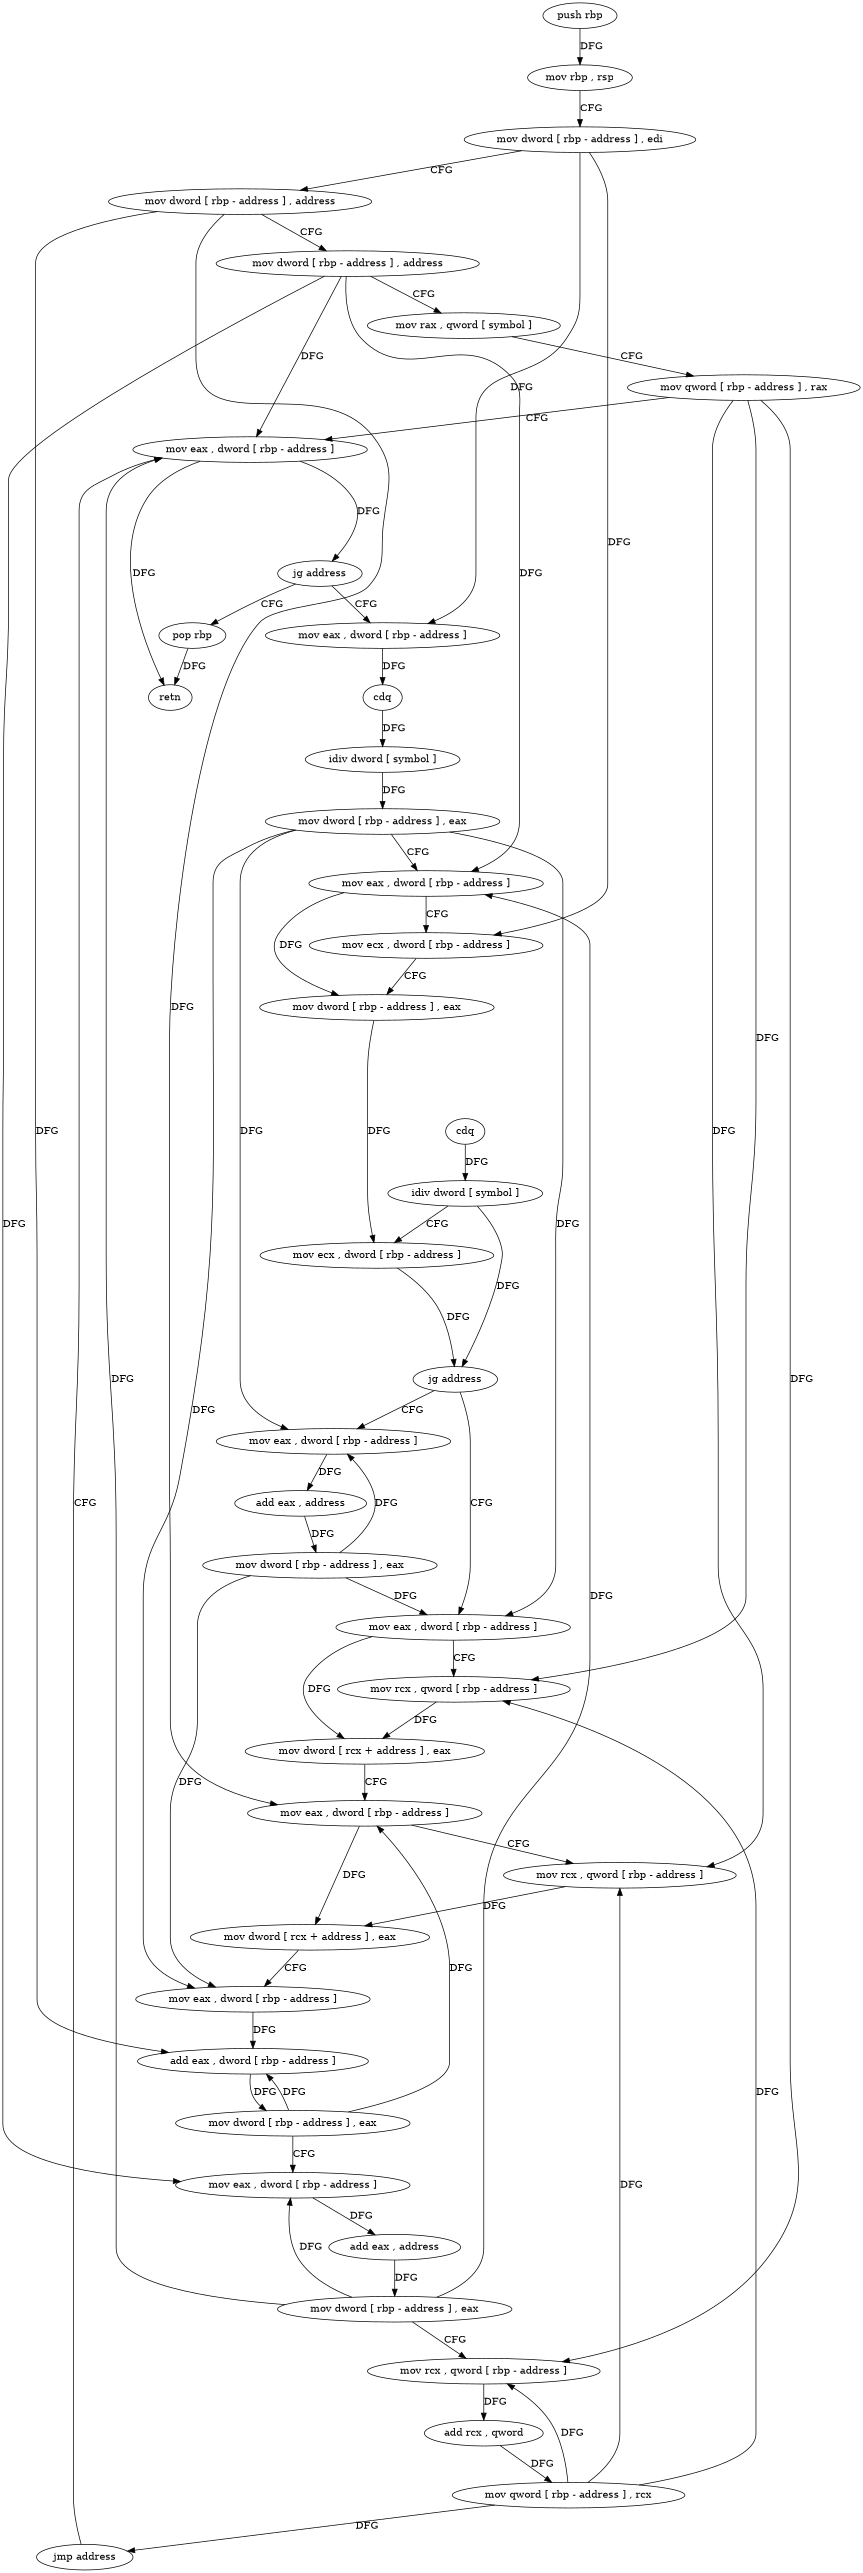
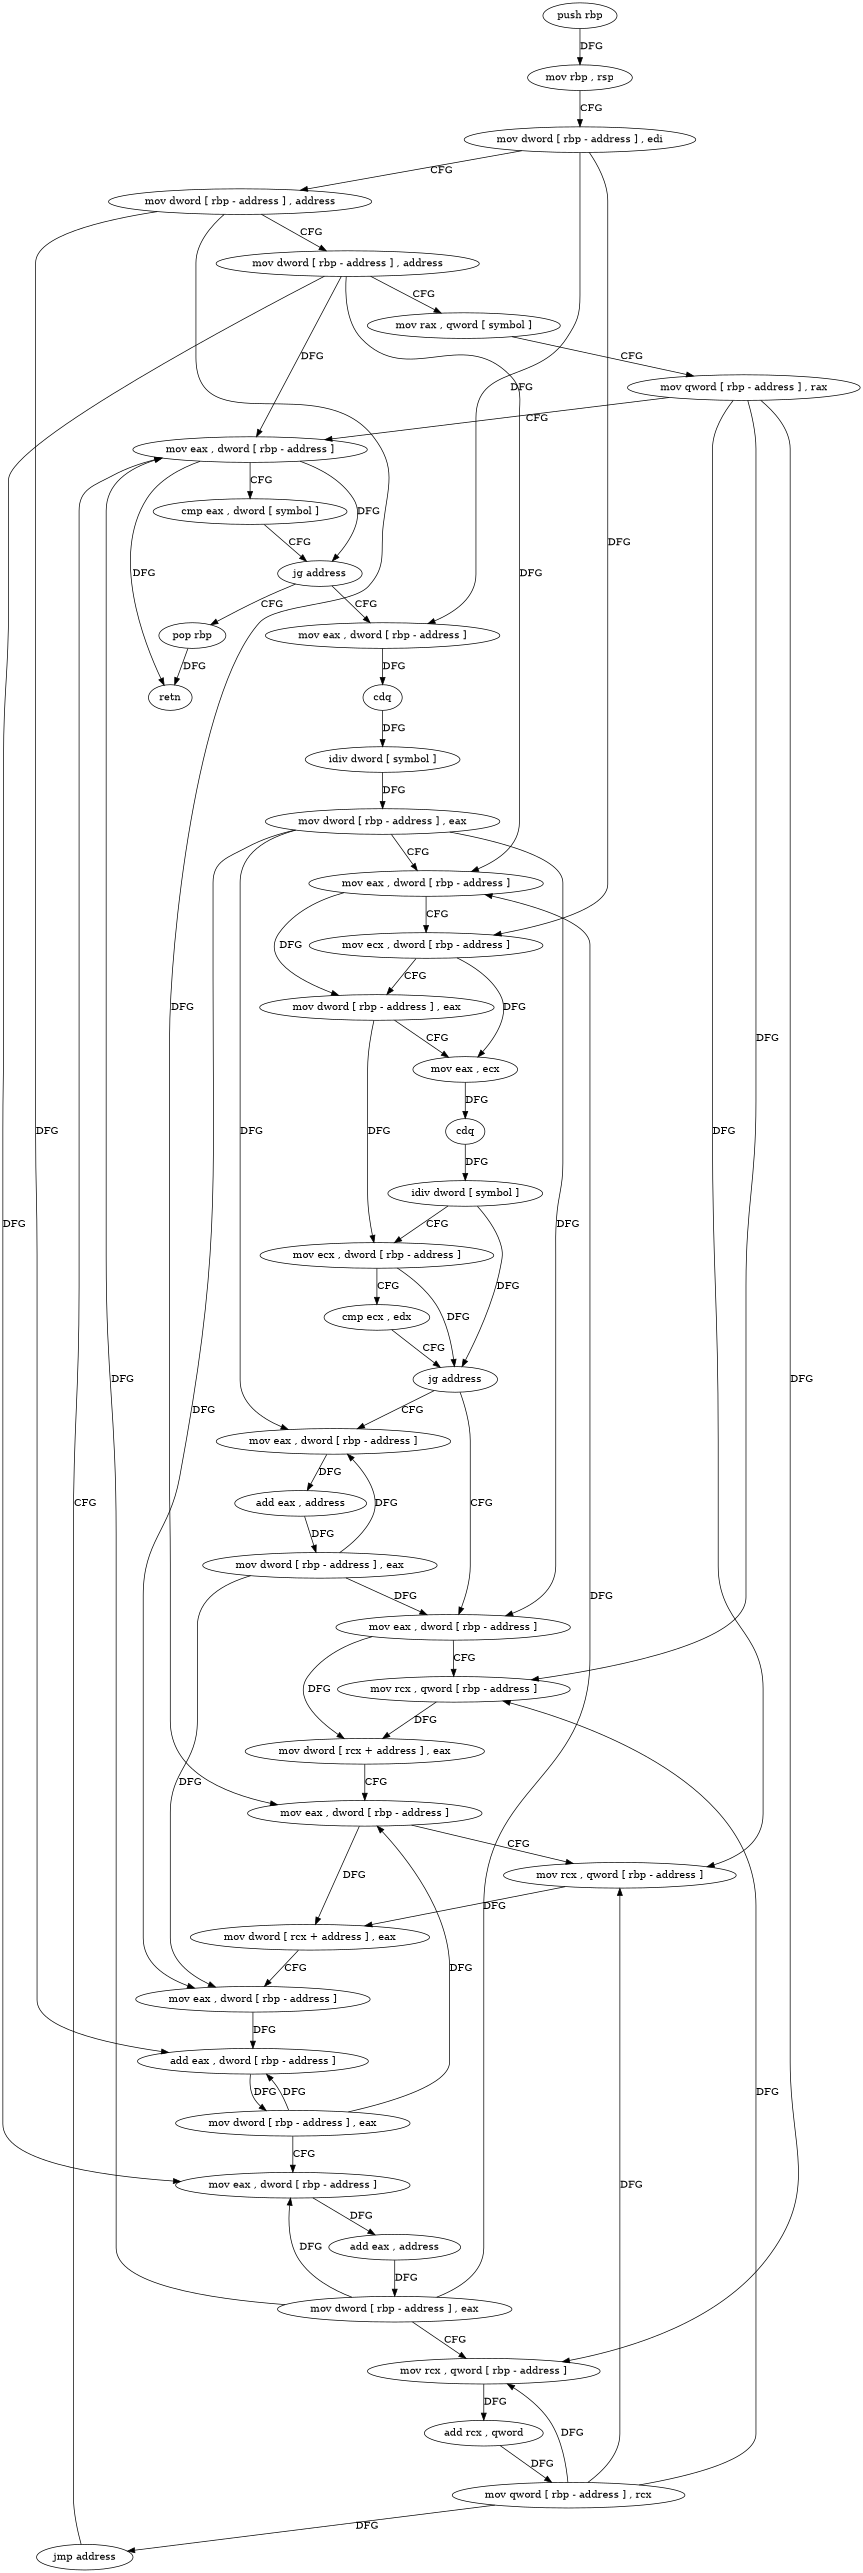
node "cmp eax , dword [ symbol ]": added
node "mov eax , ecx": added
node "cmp ecx , edx": added
